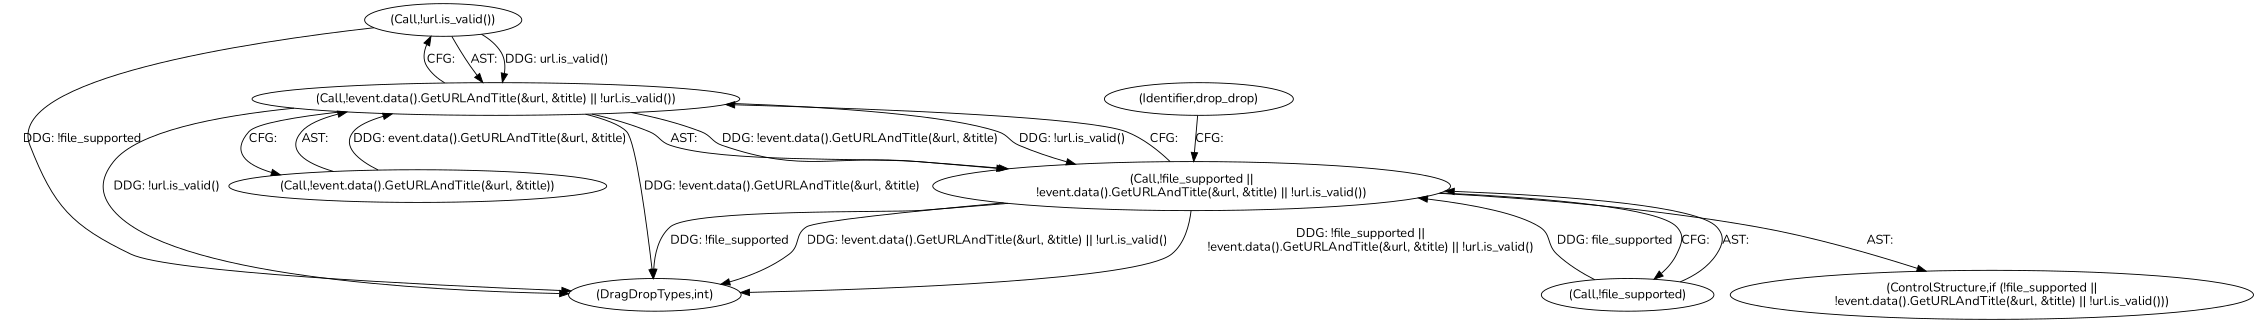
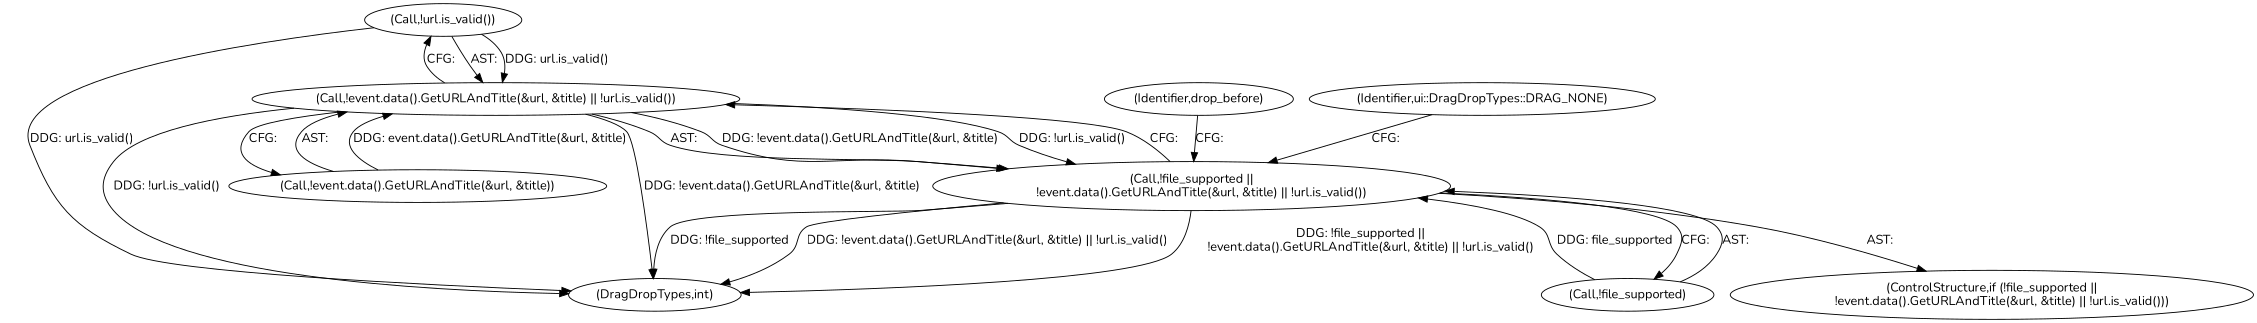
node "(Identifier,drop_drop)": label "(Identifier,drop_drop)" -> "(Identifier,drop_before)"
node "(Identifier,ui::DragDropTypes::DRAG_NONE)": added
edge "(Call,!url.is_valid())" -> "(DragDropTypes,int)": label "DDG: !file_supported" -> "DDG: url.is_valid()"
